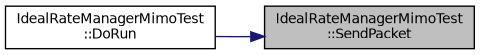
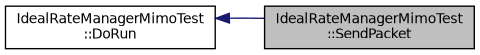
edge "IdealRateManagerMimoTest ::DoRun" -> "IdealRateManagerMimoTest ::SendPacket": reversed
